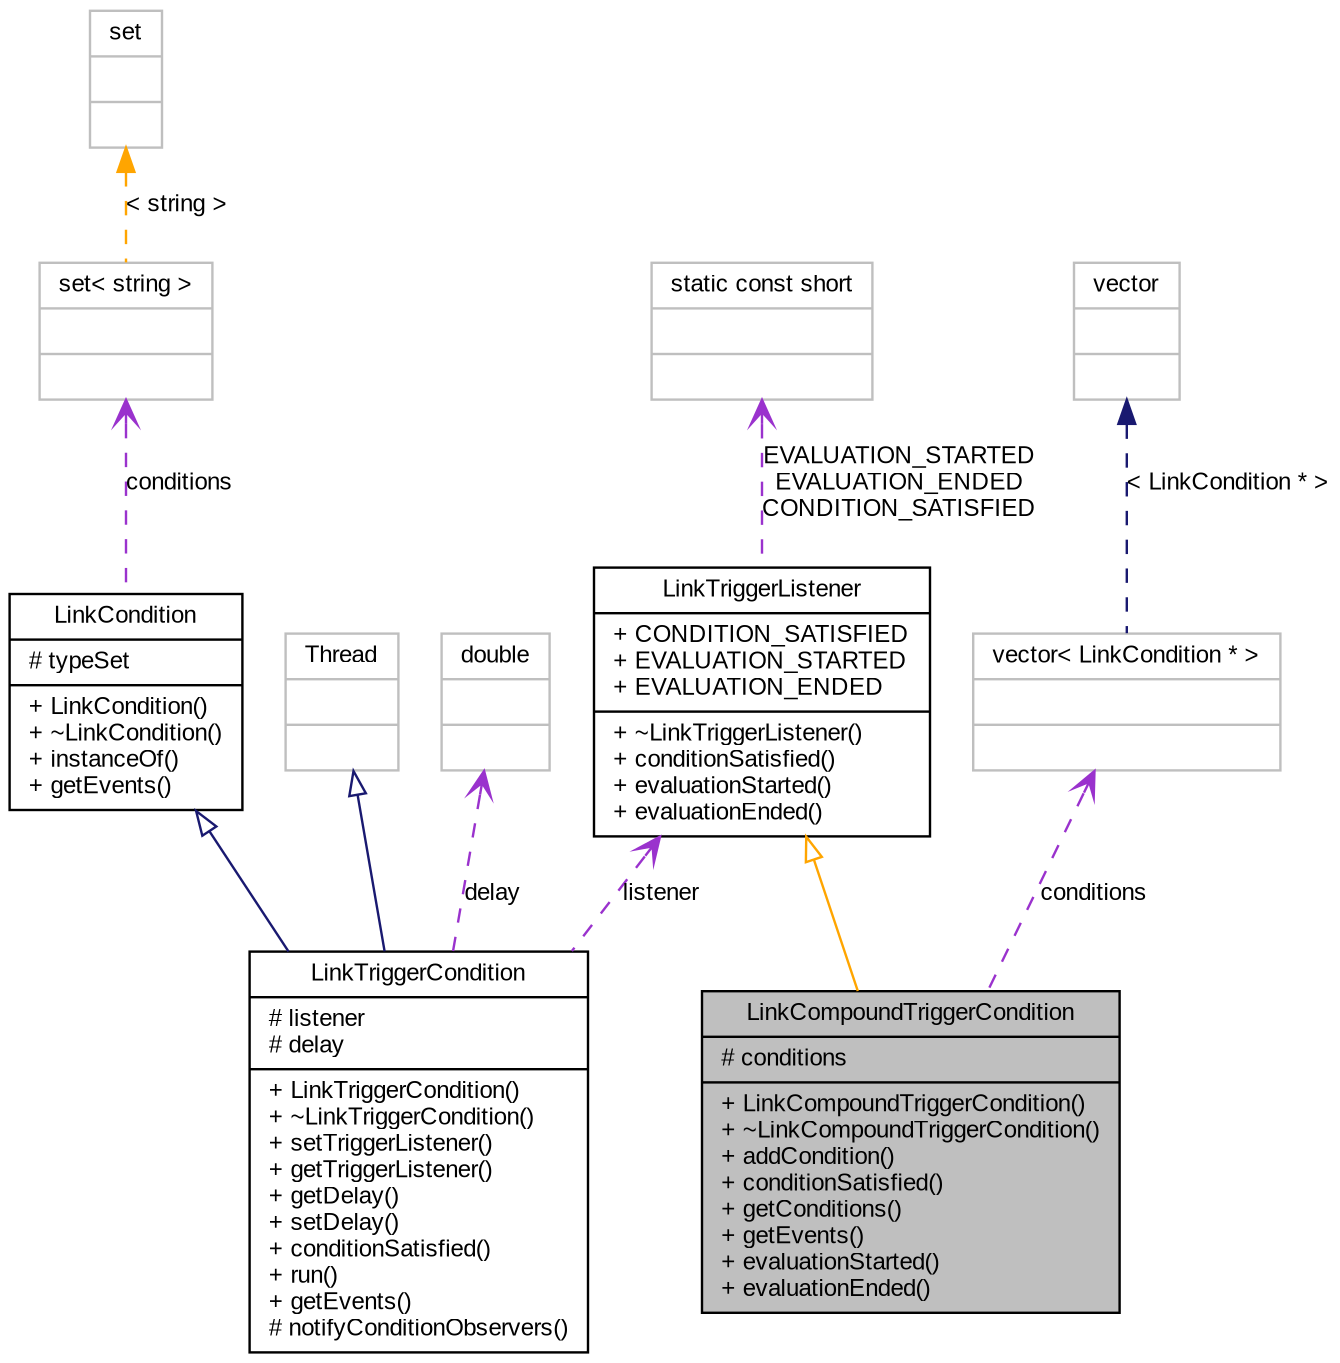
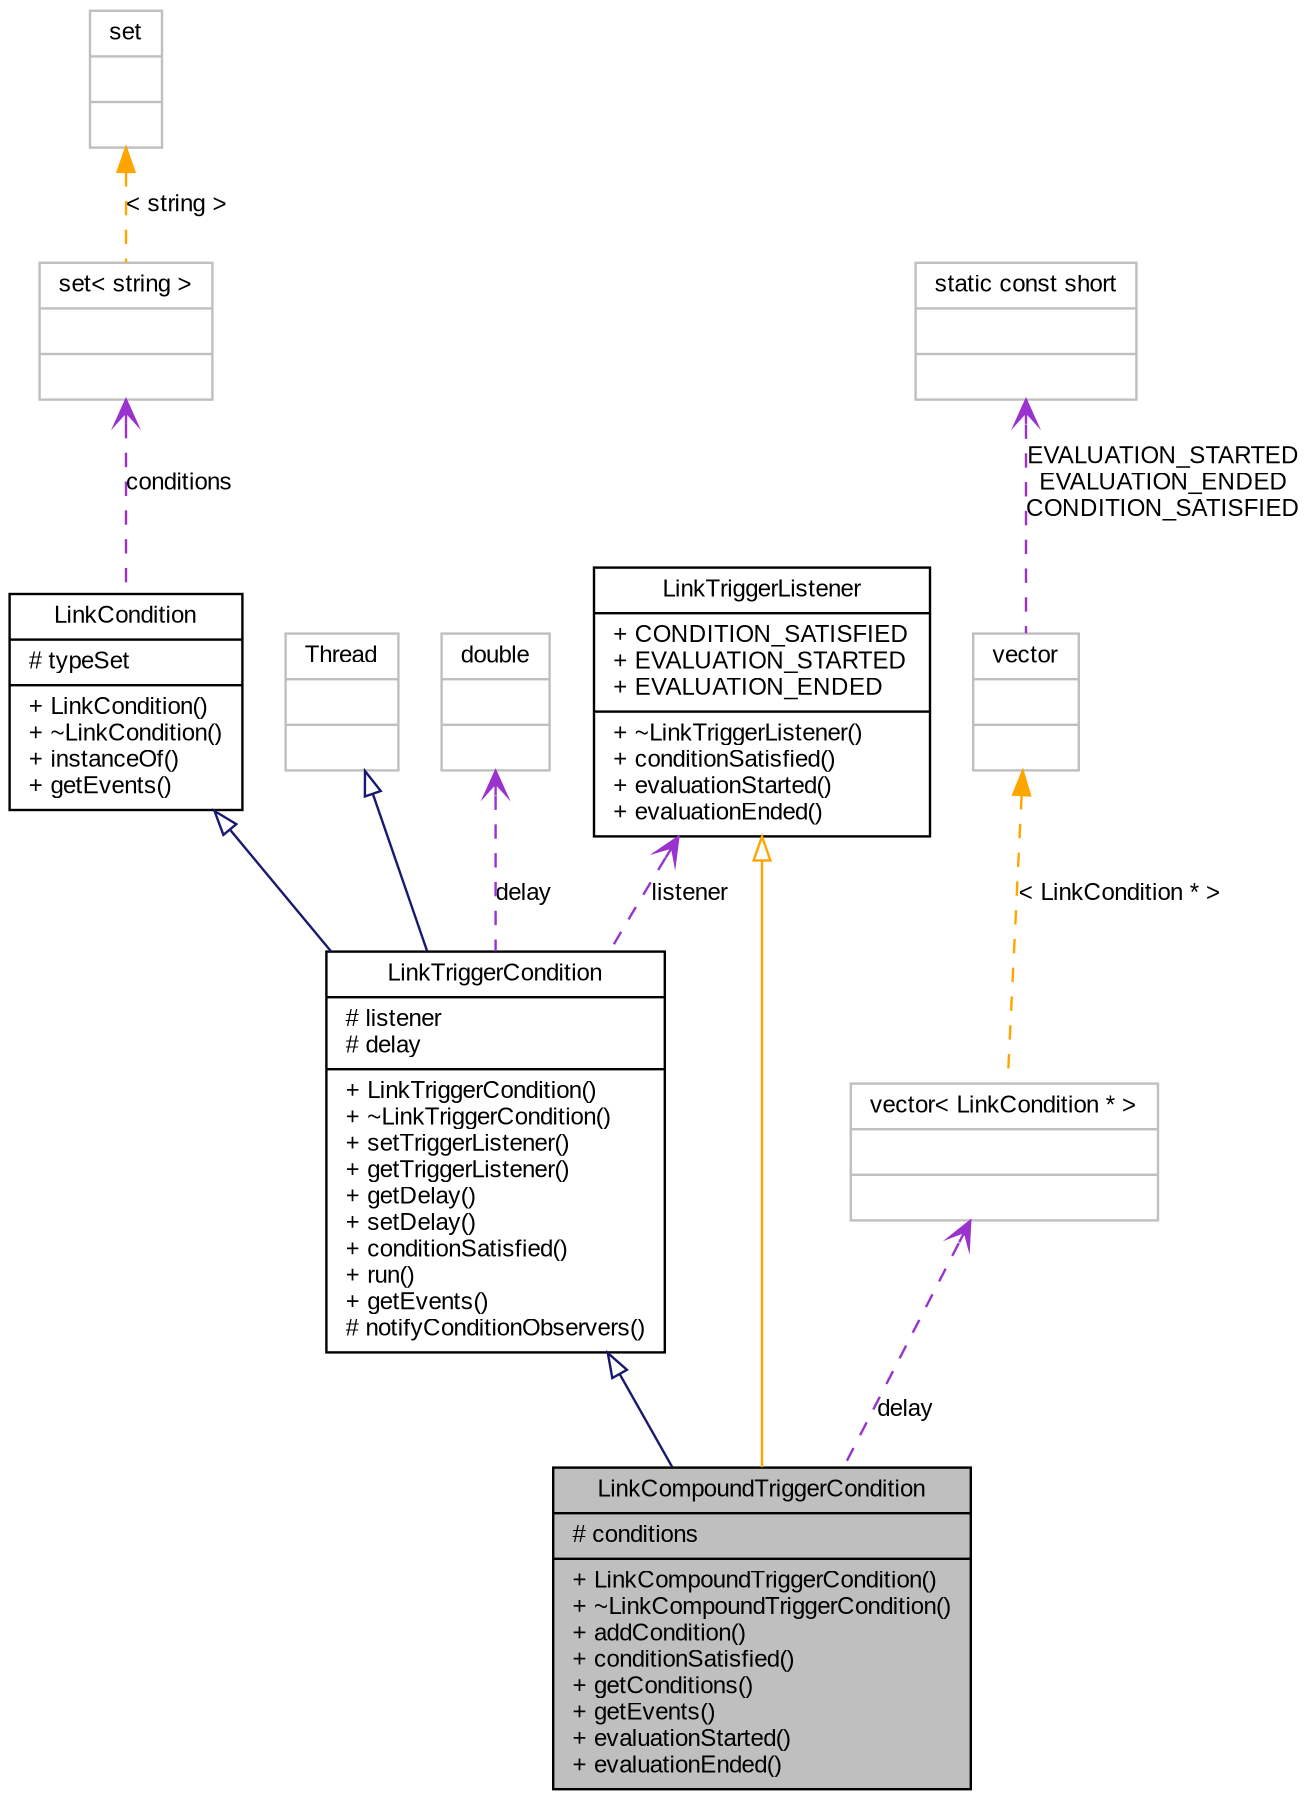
edge "LinkTriggerListener" -> "static const short": now "vector" -> "static const short"
edge "vector< LinkCondition * >" -> "vector": color midnightblue -> orange
edge "LinkCompoundTriggerCondition" -> "vector< LinkCondition * >": label "conditions" -> "delay"
edge "LinkCompoundTriggerCondition" -> "LinkTriggerCondition": added
